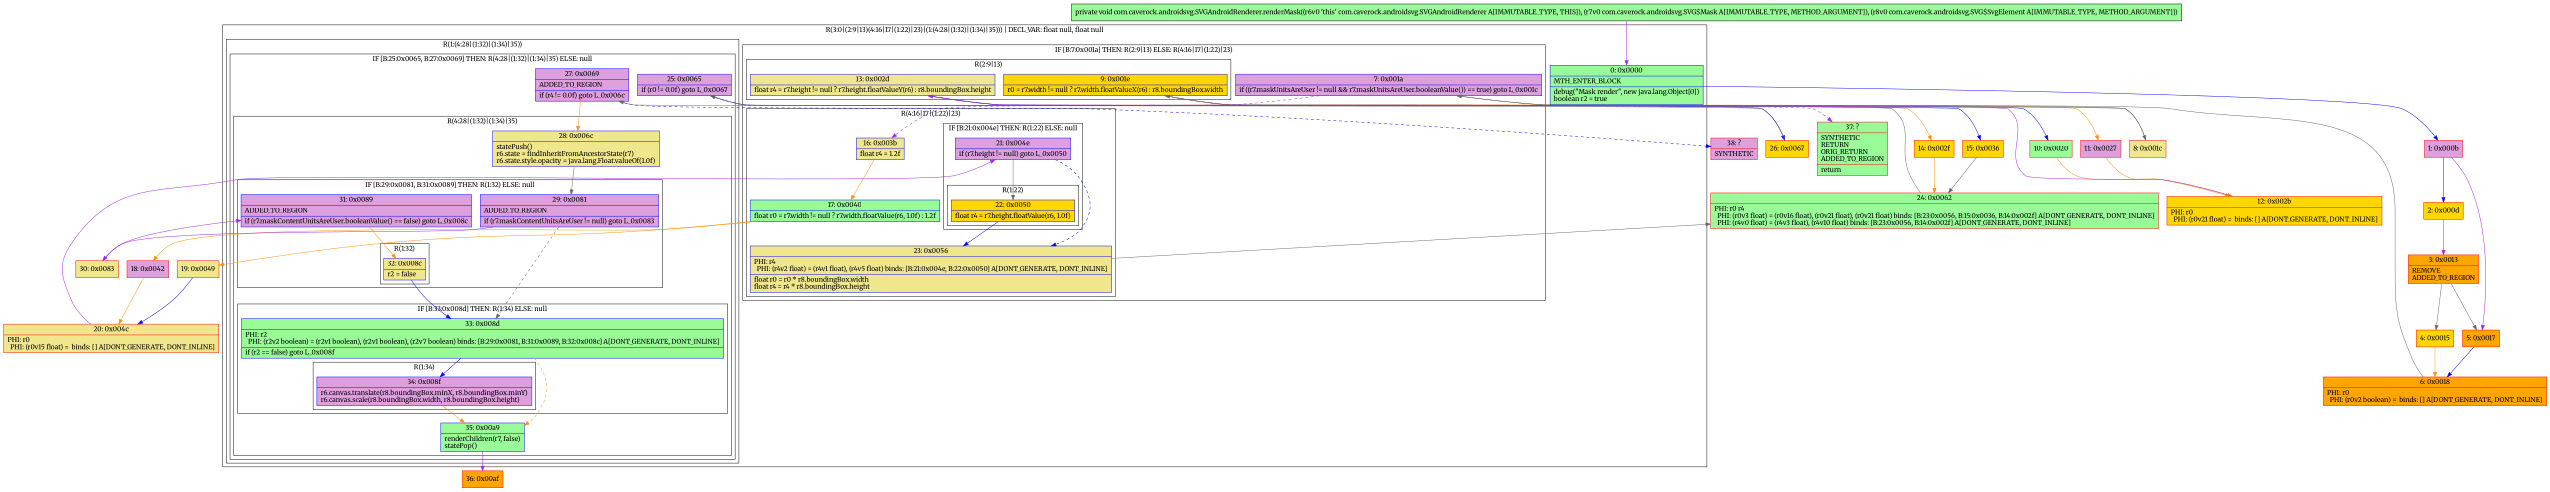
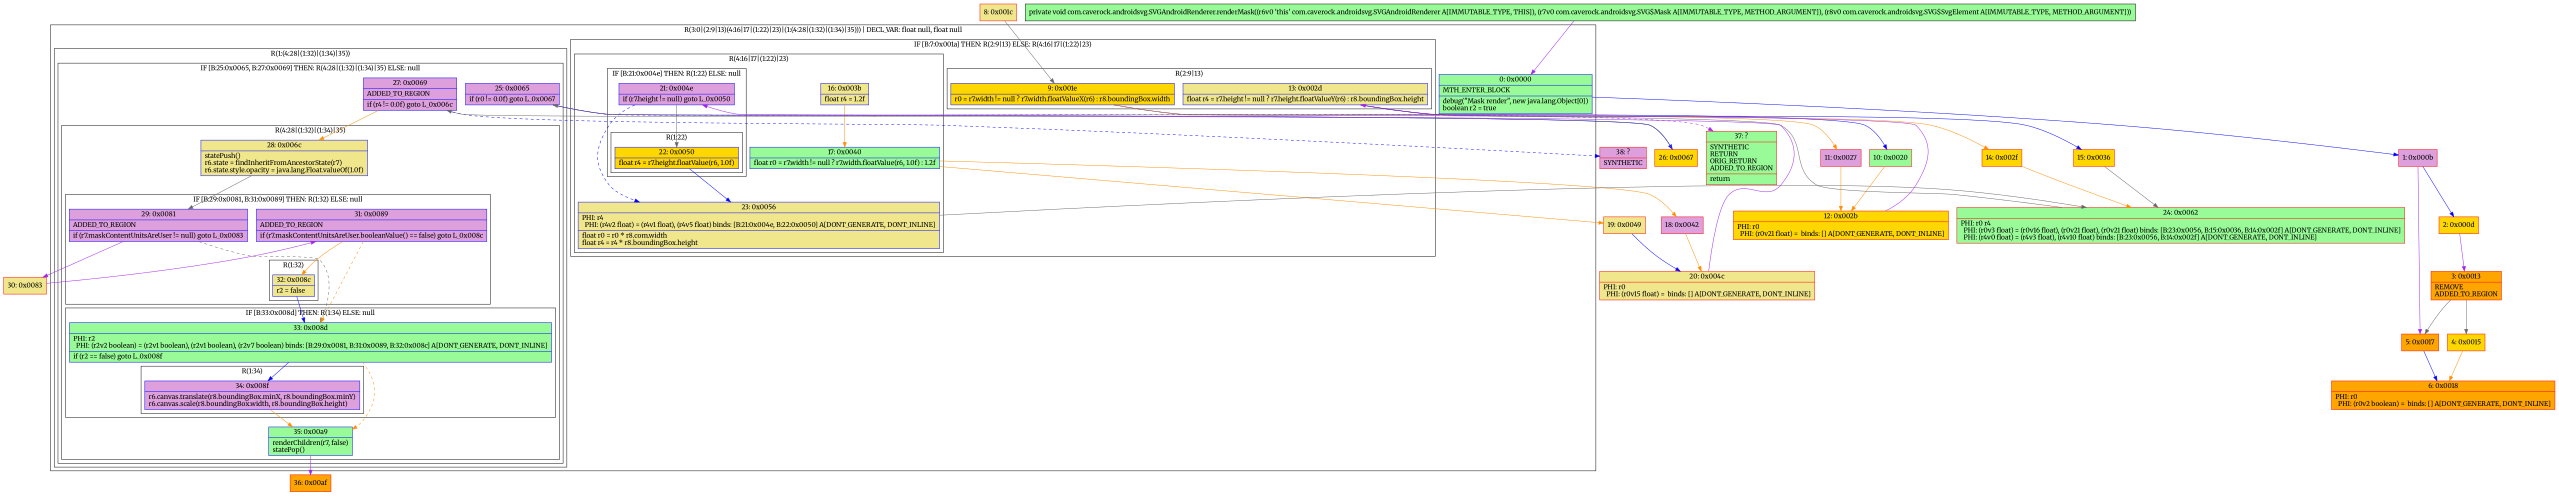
node "7: 0x001a": removed
edge "31: 0x0089" -> "33: 0x008d": added
node "23: 0x0056": text "float r0 = r0 * r8.boundingBox.width" -> "float r0 = r0 * r8.com.width"
